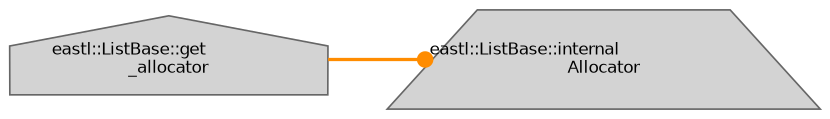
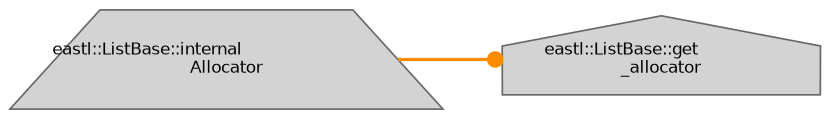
edge "eastl::ListBase::get _allocator" -> "eastl::ListBase::internal Allocator": reversed
